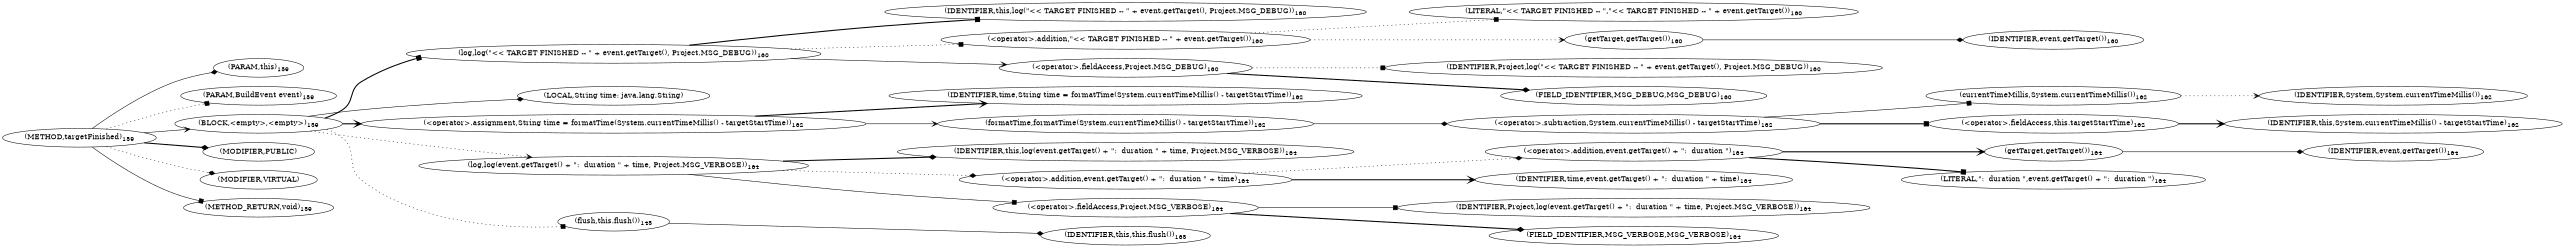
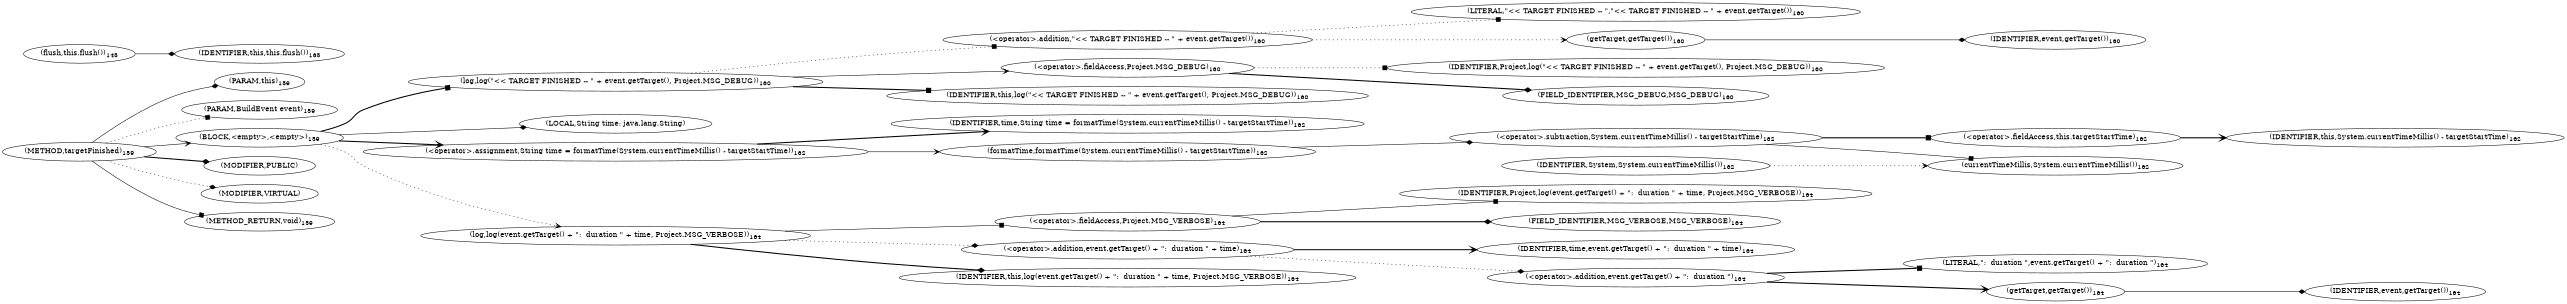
edge "(currentTimeMillis,System.currentTimeMillis())" -> "(IDENTIFIER,System,System.currentTimeMillis())": reversed
edge "(BLOCK,<empty>,<empty>)" -> "(flush,this.flush())": removed
